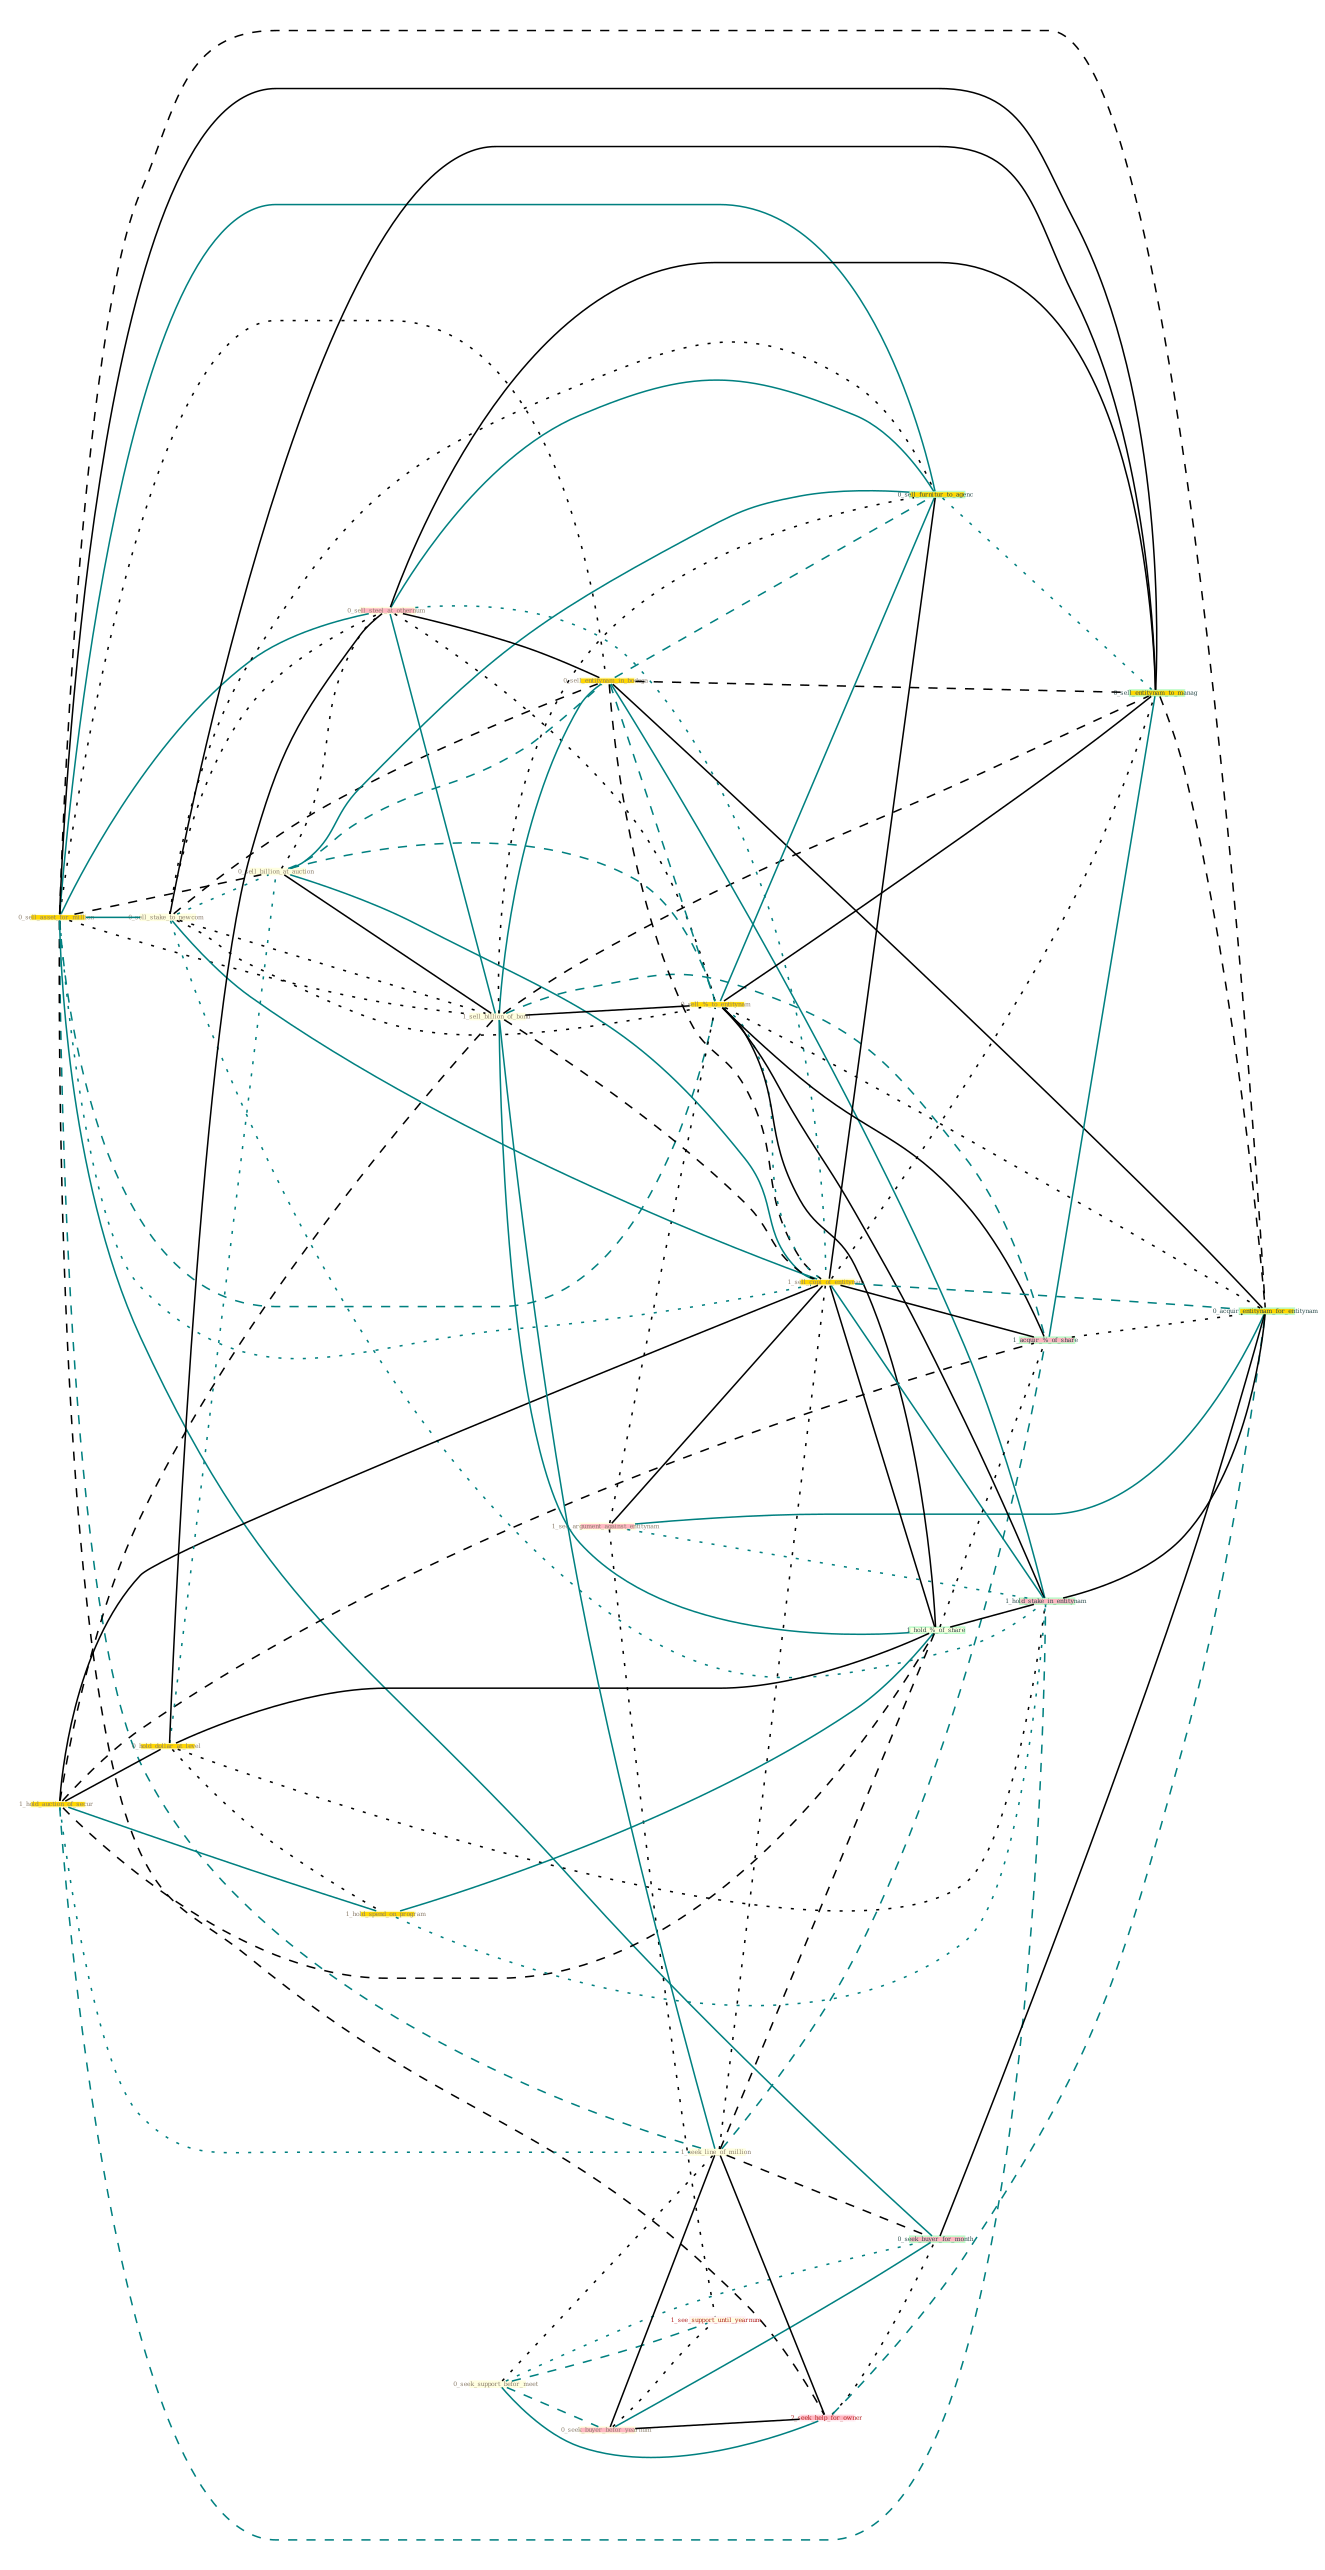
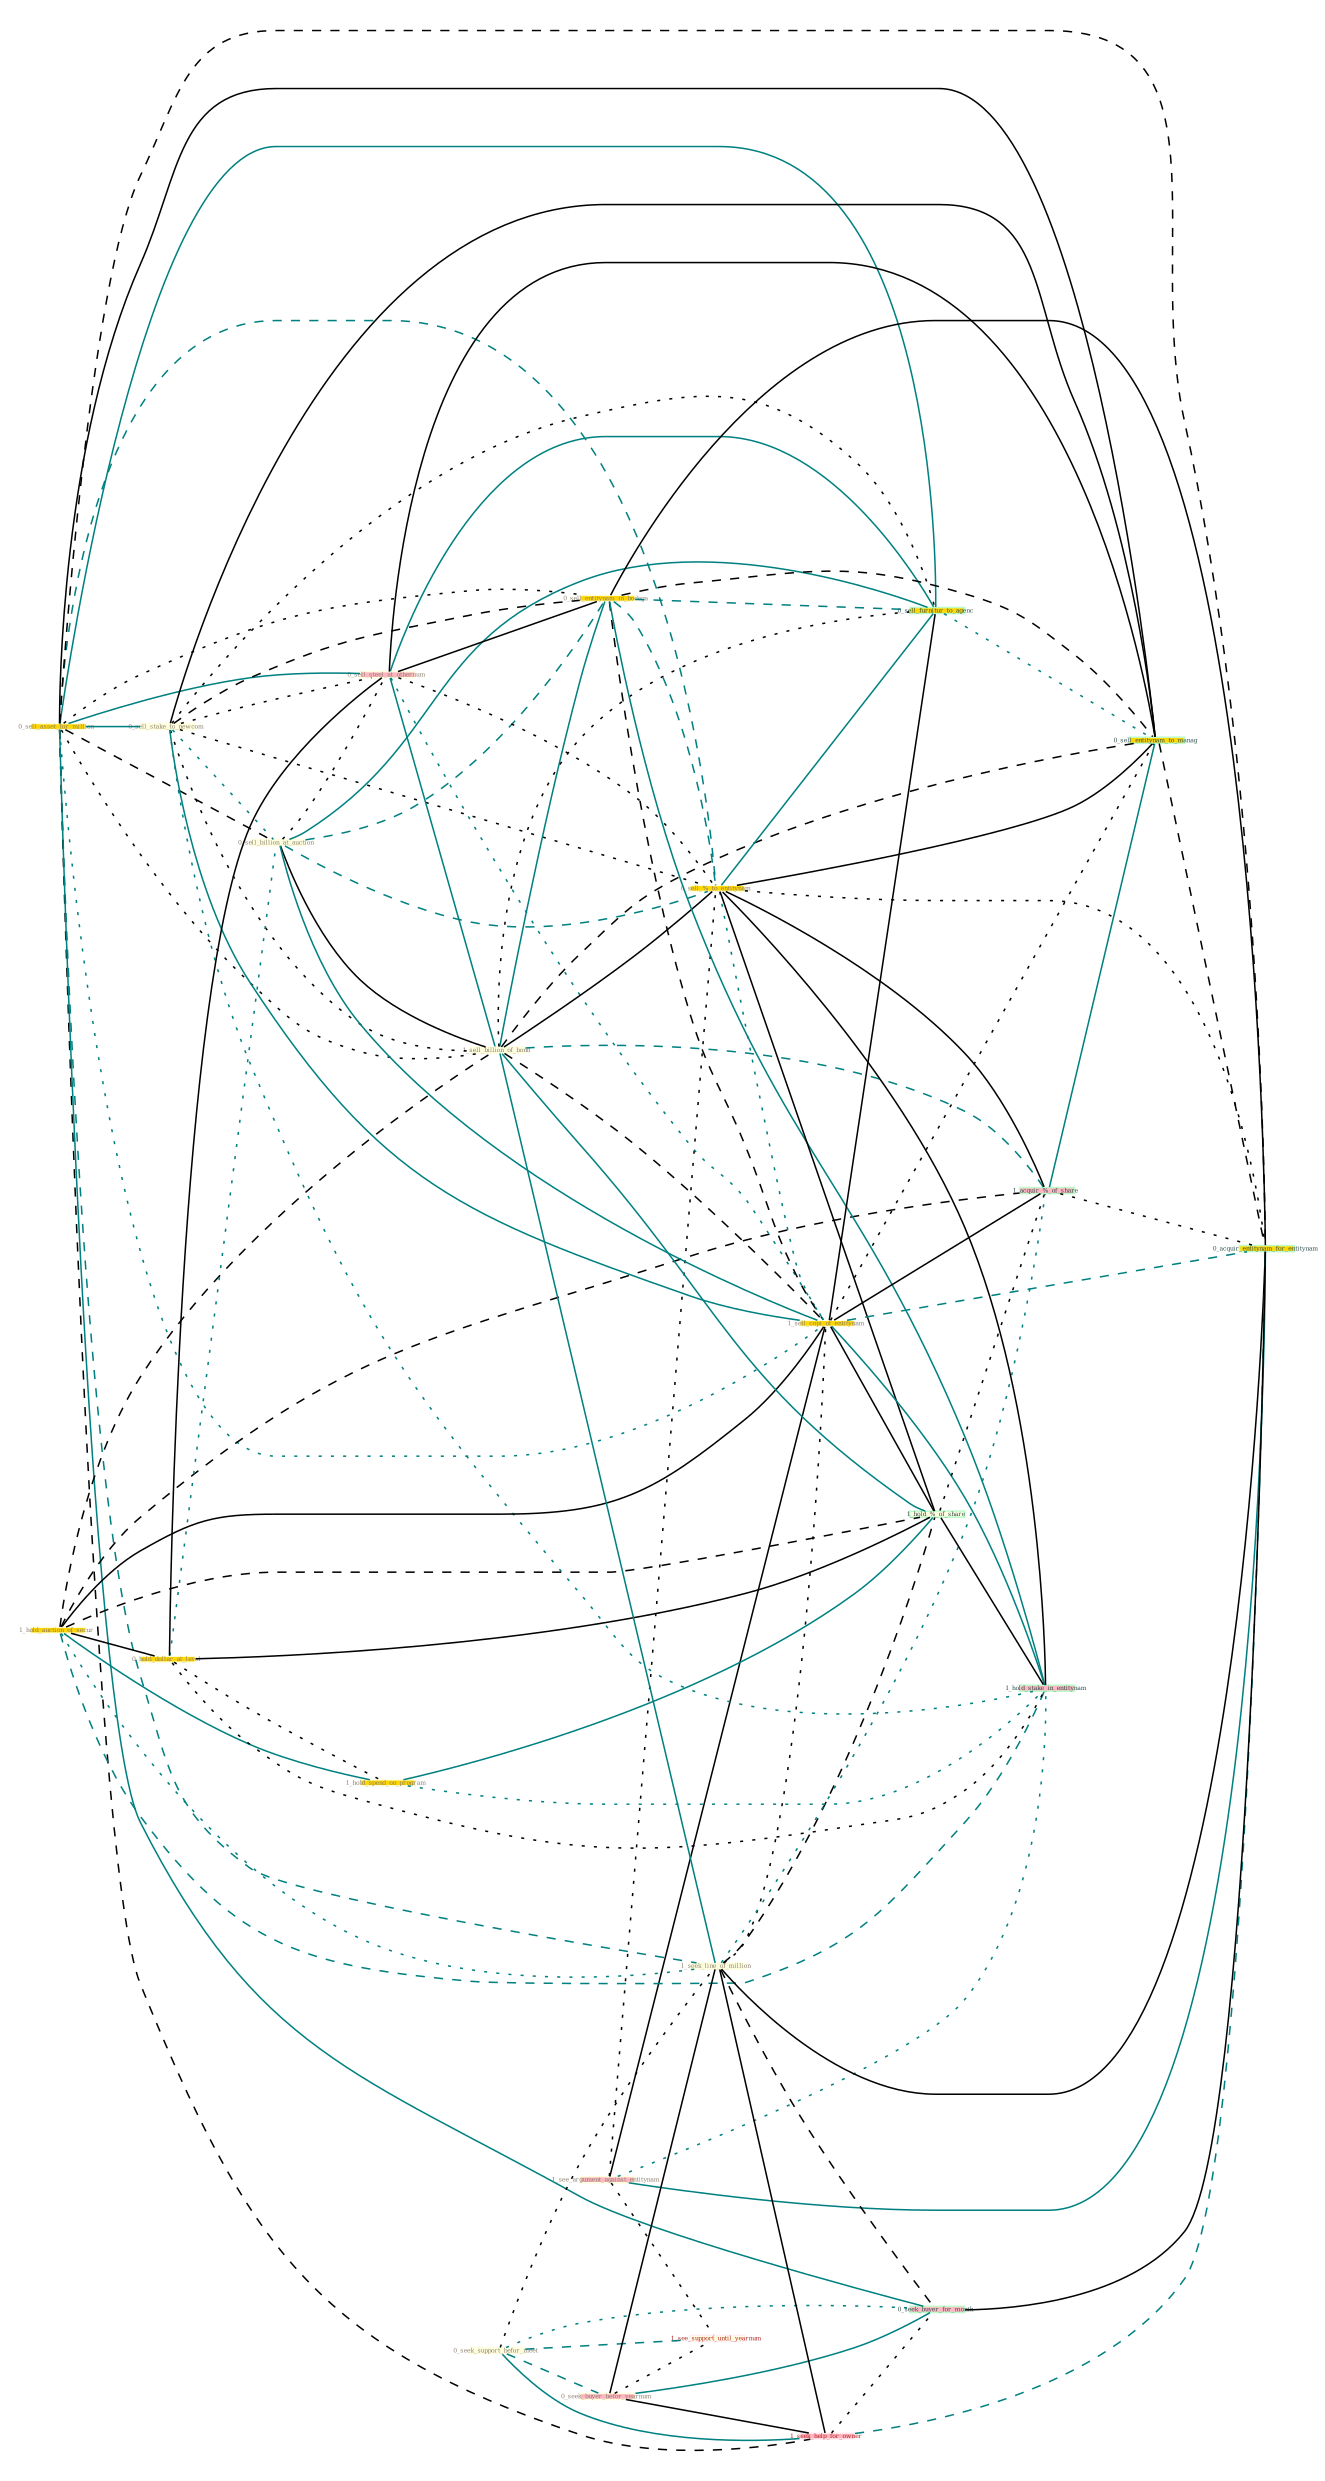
edge "0_acquir_entitynam_for_entitynam" -- "1_hold_stake_in_entitynam": now "0_acquir_entitynam_for_entitynam" -- "1_seek_line_of_million"
edge "1_acquir_%_of_share" -- "1_seek_line_of_million": style dashed -> dotted
node "2_seek_help_for_owner": label "2_seek_help_for_owner" -> "1_seek_help_for_owner"
